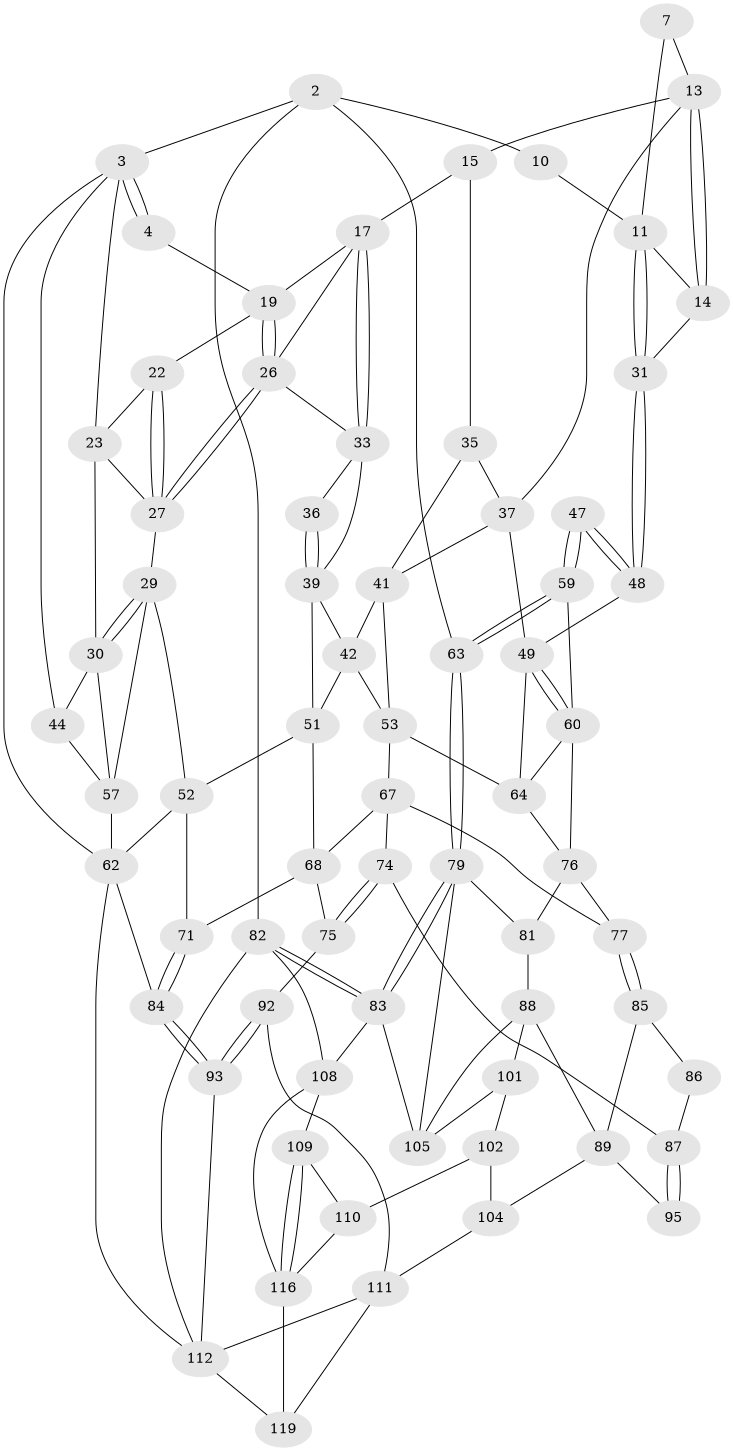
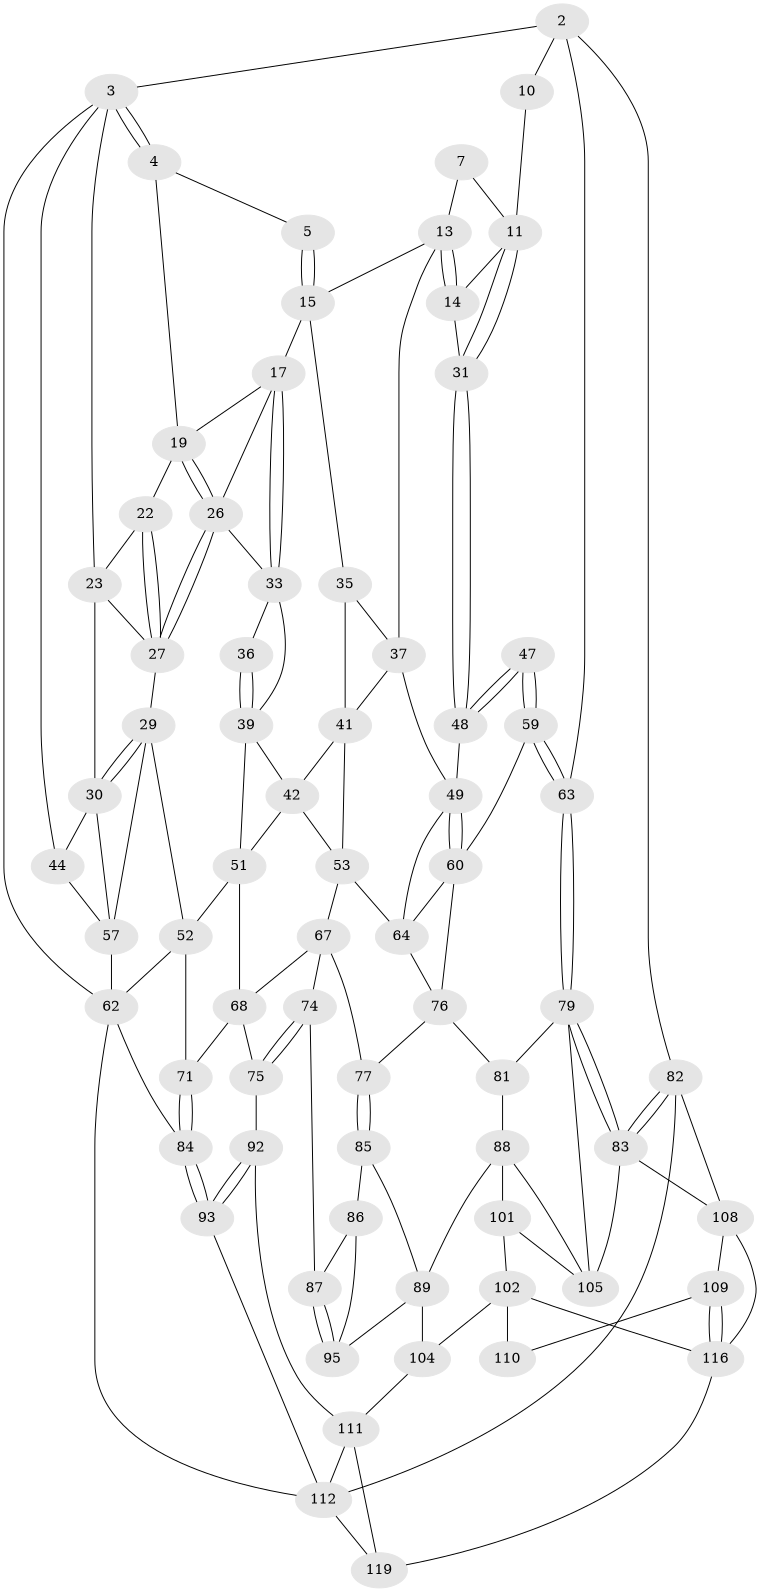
node "5": added
edge "110" -- "116": now "102" -- "116"
edge "86" -- "95": added
